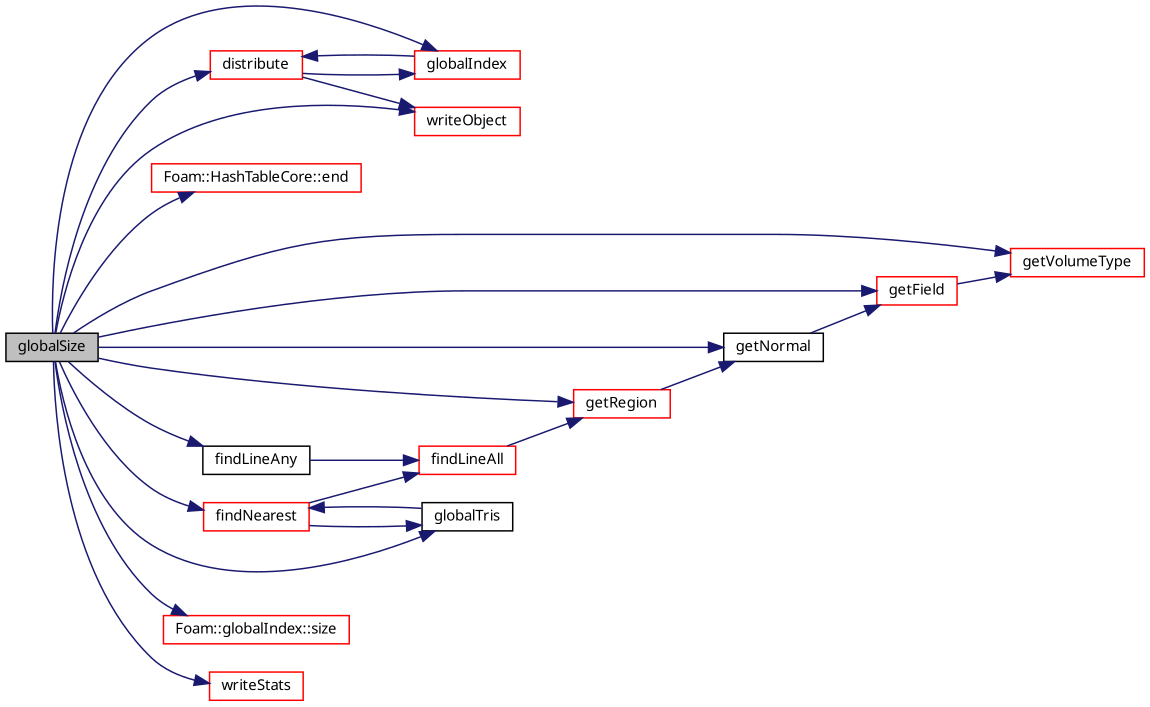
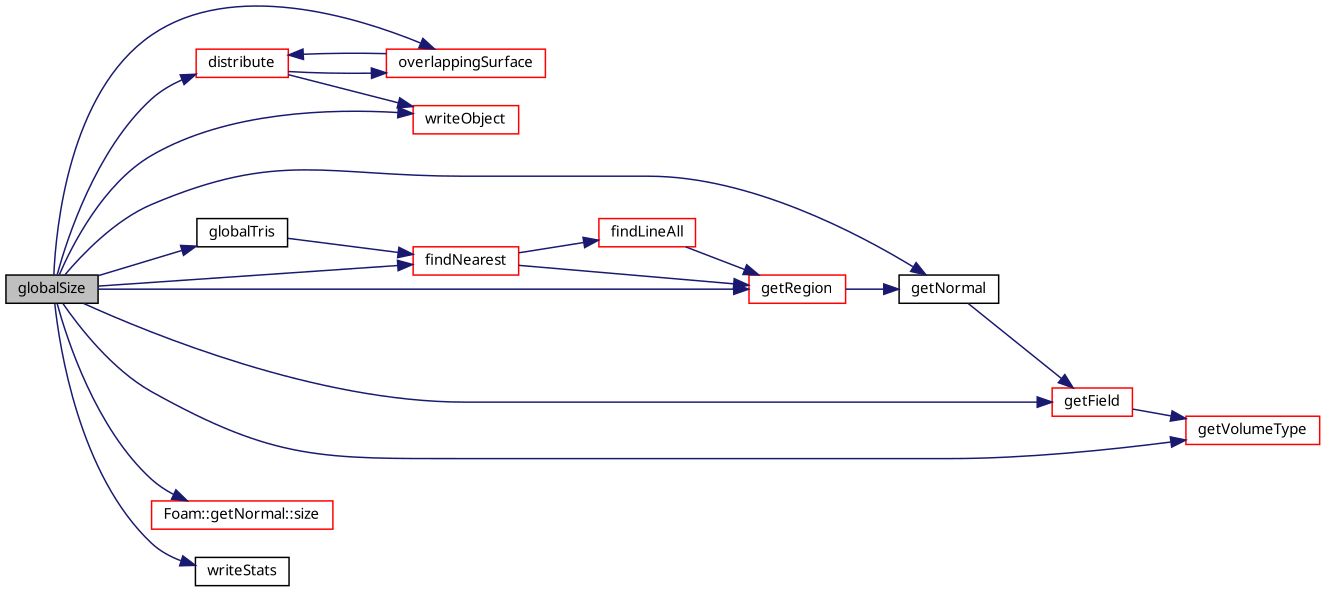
node "globalIndex": label "globalIndex" -> "overlappingSurface"
node "Foam::HashTableCore::end": removed
node "findLineAny": removed
edge "findNearest" -> "globalTris": now "findNearest" -> "getRegion"
node "Foam::globalIndex::size": label "Foam::globalIndex::size" -> "Foam::getNormal::size"
node "writeStats": color red -> black
